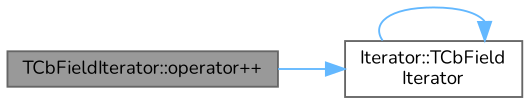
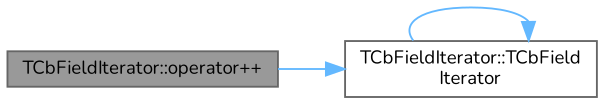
node "Iterator::TCbField Iterator": label "Iterator::TCbField Iterator" -> "TCbFieldIterator::TCbField Iterator"
